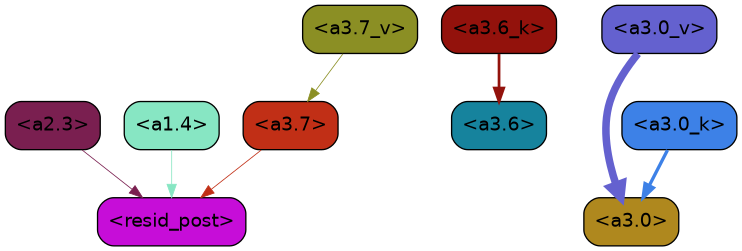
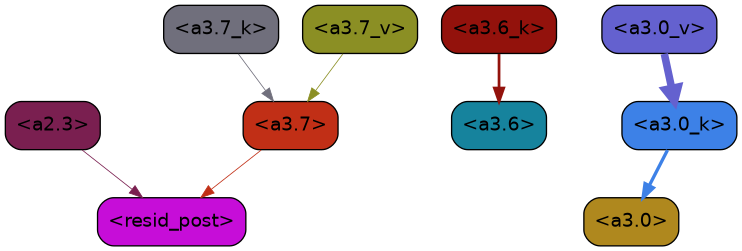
node "<a3.7_k>": added
edge "<a3.0_v>" -> "<a3.0>": now "<a3.0_v>" -> "<a3.0_k>"
node "<a1.4>": removed
